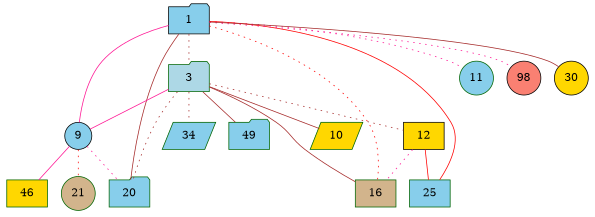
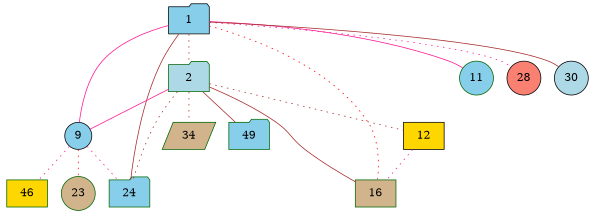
edge "1" -- "11": style dotted -> solid
node "3": label "3" -> "2"
node "98": label "98" -> "28"
node "30": fillcolor gold -> lightblue
node "34": fillcolor skyblue -> tan
node "10": removed
edge "9" -- "46": style solid -> dotted
node "21": label "21" -> "23"
node "20": label "20" -> "24"
node "25": removed
